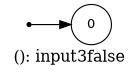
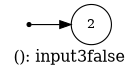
node "0": label "0" -> "2"
